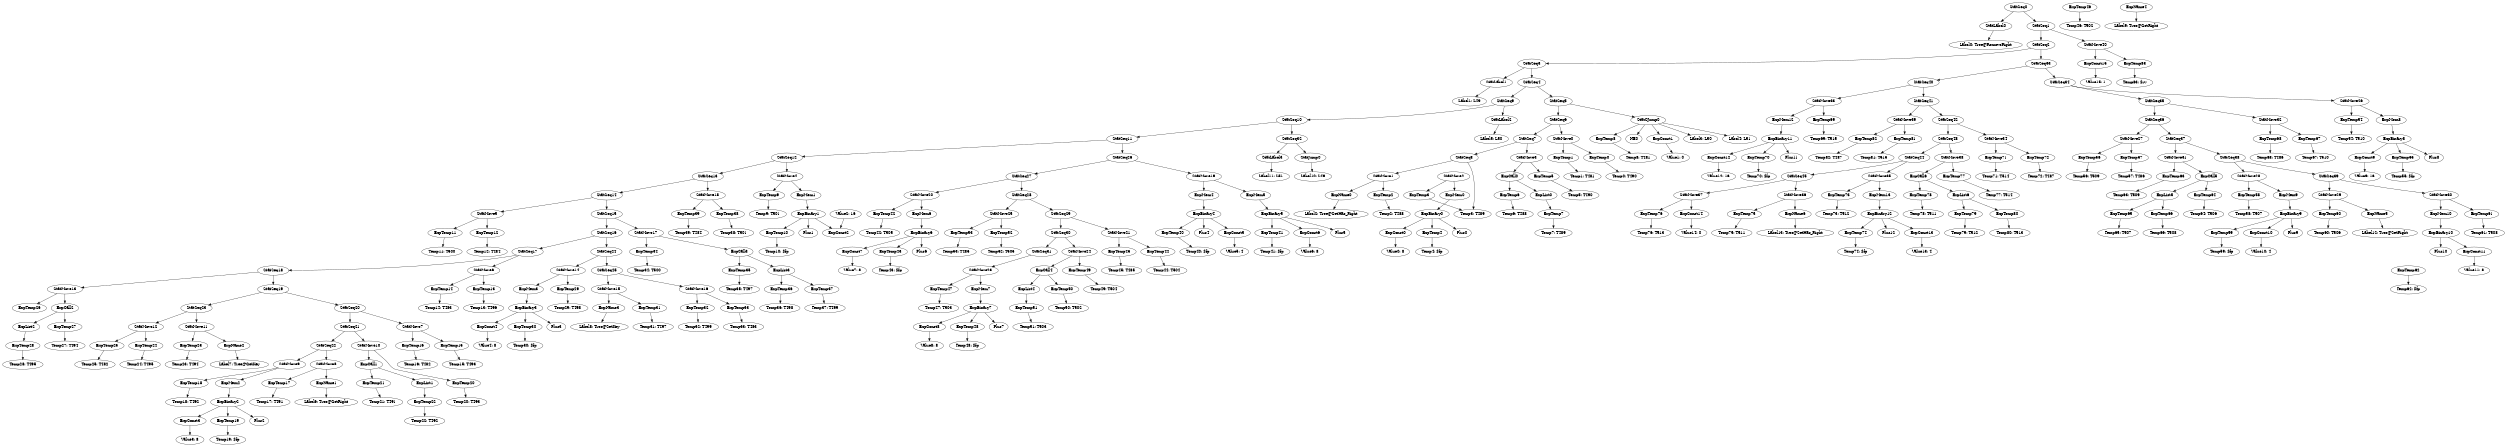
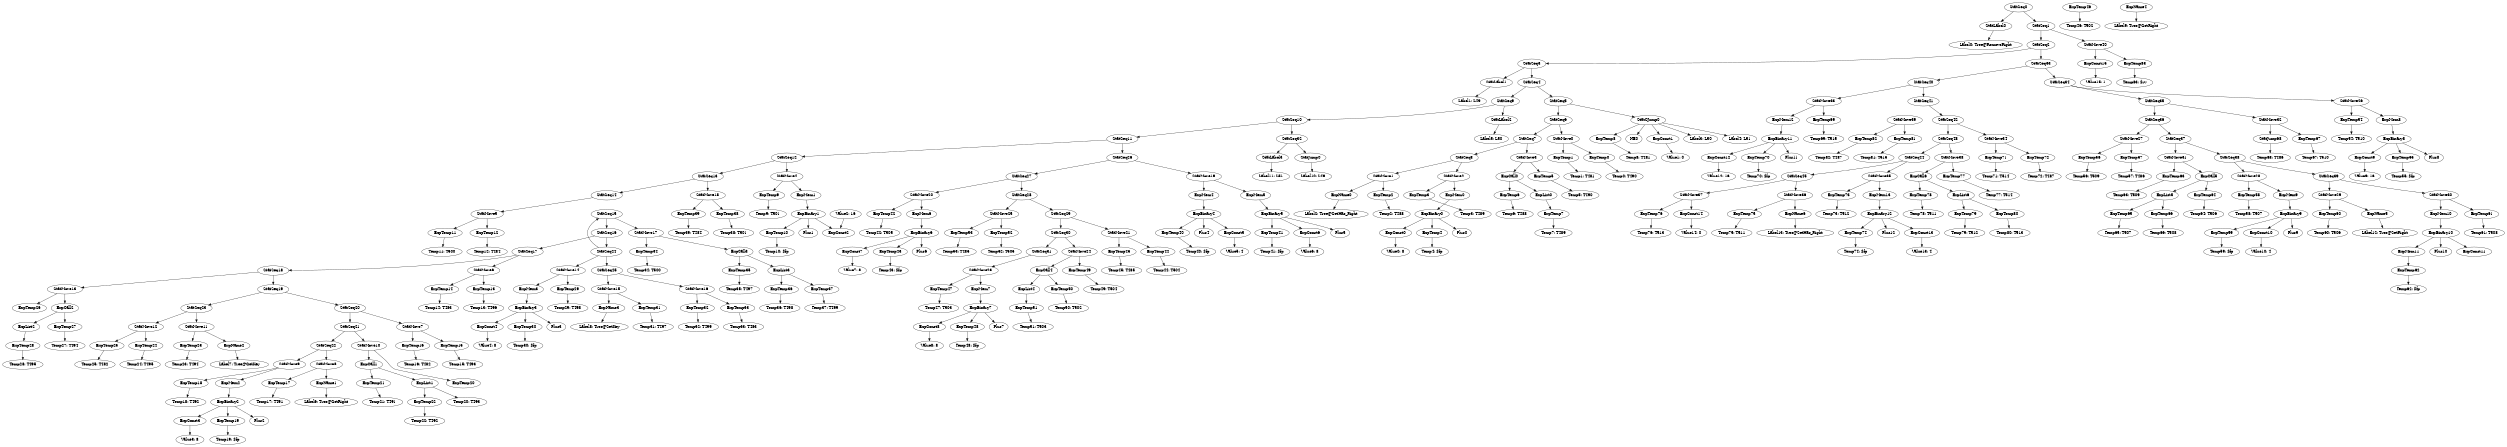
edge "StatSeq41" -> "StatMove39": removed
node "ExpTemp68": label "ExpTemp68" -> "StatJump68"
edge "StatSeq8" -> "Temp3: T489": now "StatSeq8" -> "StatMove2"
edge "StatSeq14" -> "StatSeq15": now "StatSeq24" -> "StatSeq15"
node "ExpMem11": added
node "Value11: 8": removed
edge "ExpTemp20" -> "Temp20: T493": now "ExpList1" -> "Temp20: T493"
